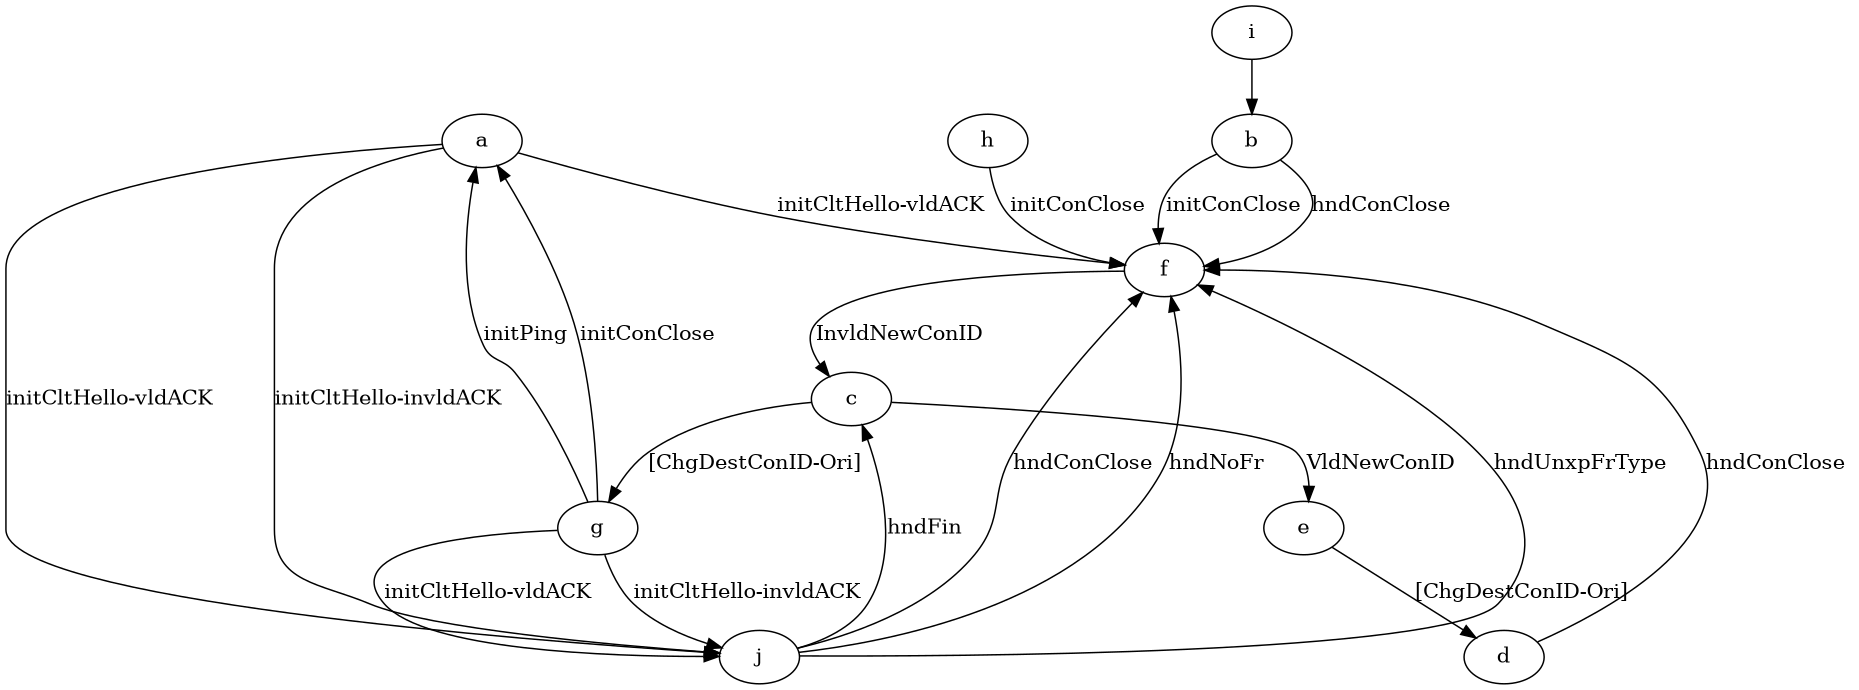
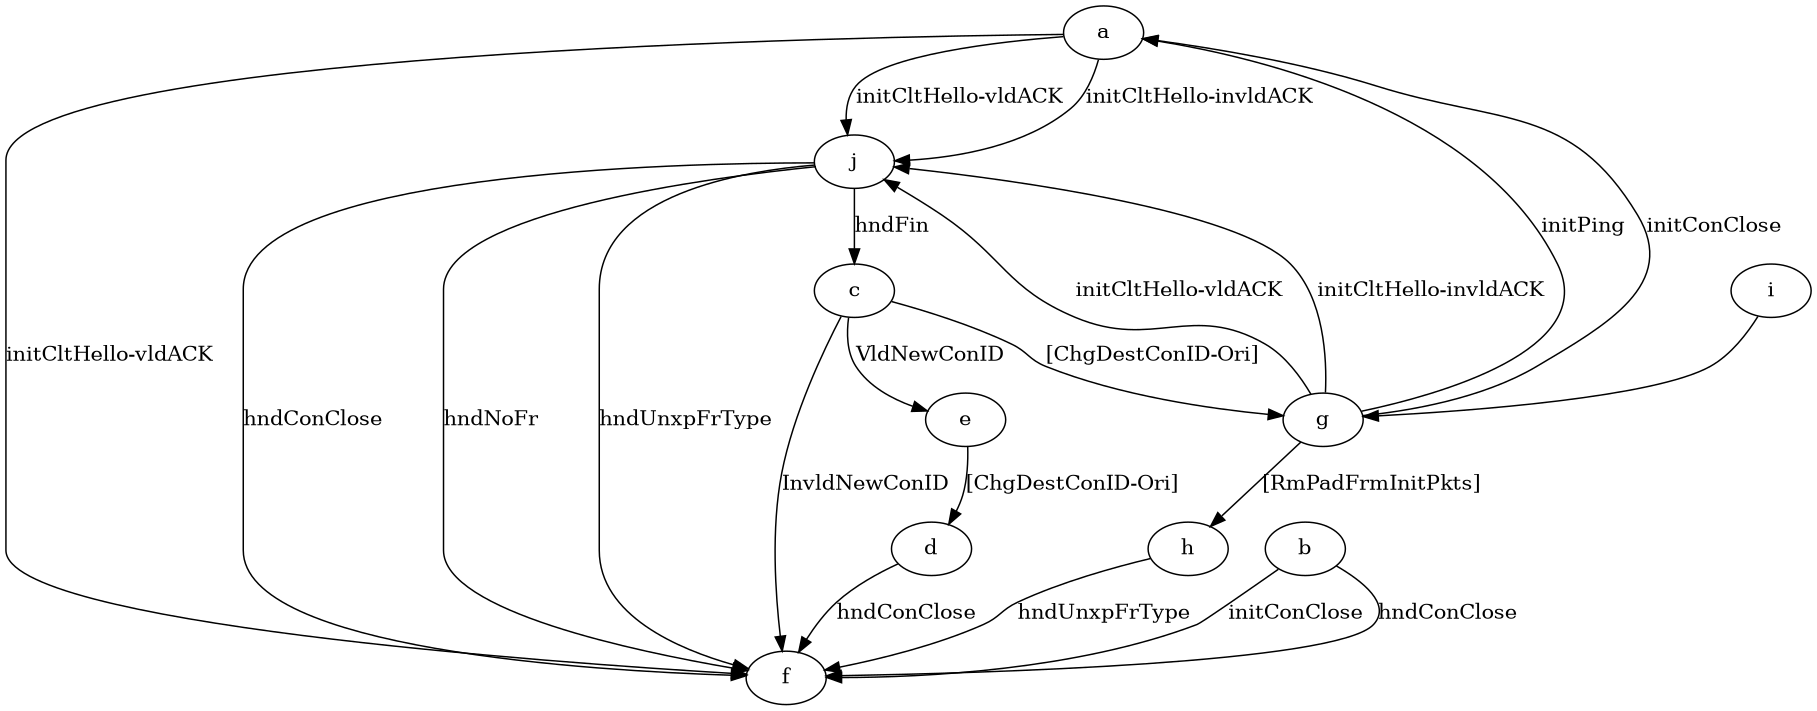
edge "i" -> "b": now "i" -> "g"
edge "h" -> "f": label "initConClose " -> "hndUnxpFrType "
edge "f" -> "c": reversed
edge "g" -> "h": added, label "[RmPadFrmInitPkts]"
